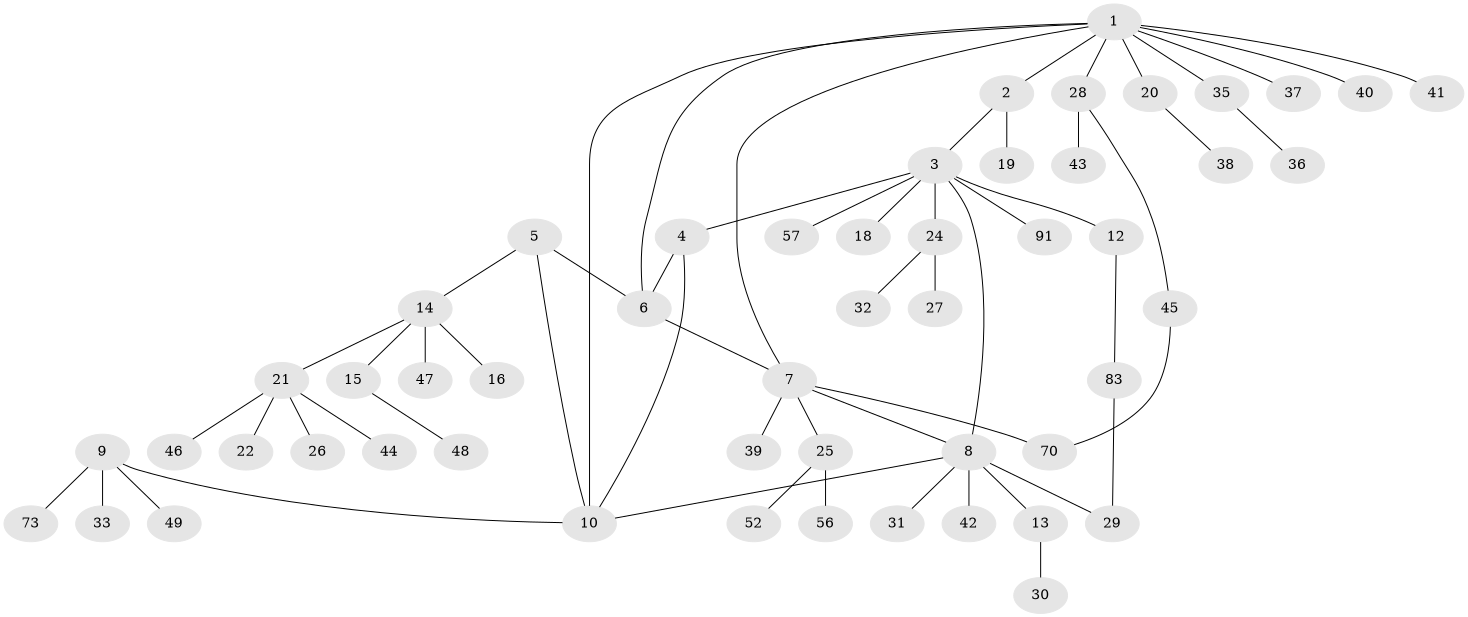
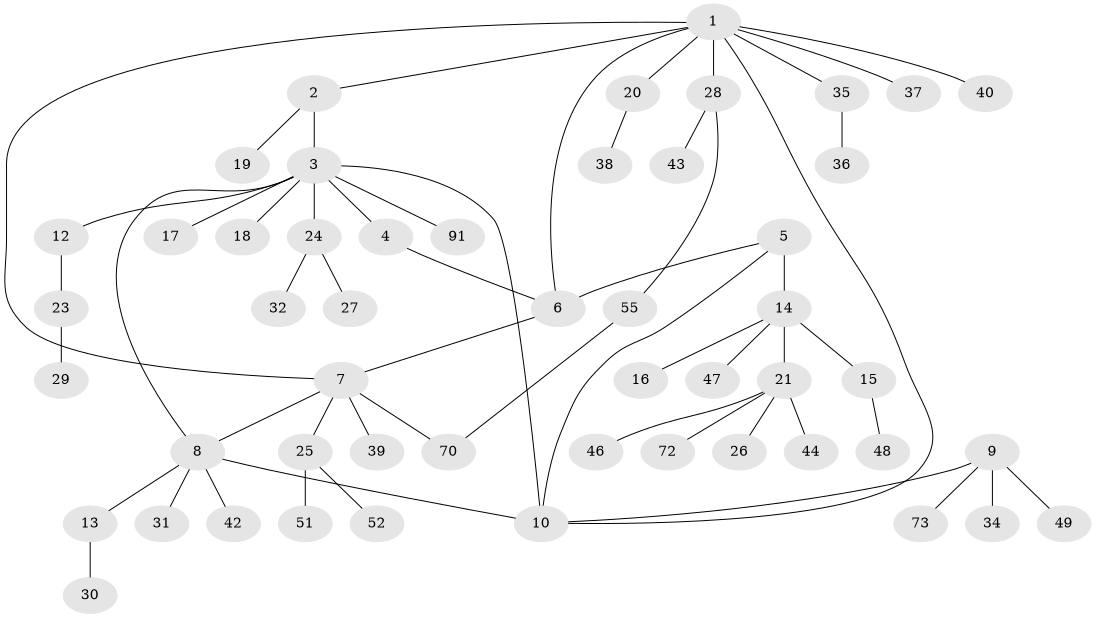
node "41": removed
node "57": label "57" -> "17"
node "45": label "45" -> "55"
node "83": label "83" -> "23"
edge "4" -- "10": now "3" -- "10"
node "22": label "22" -> "72"
edge "8" -- "29": removed
node "33": label "33" -> "34"
node "56": label "56" -> "51"
